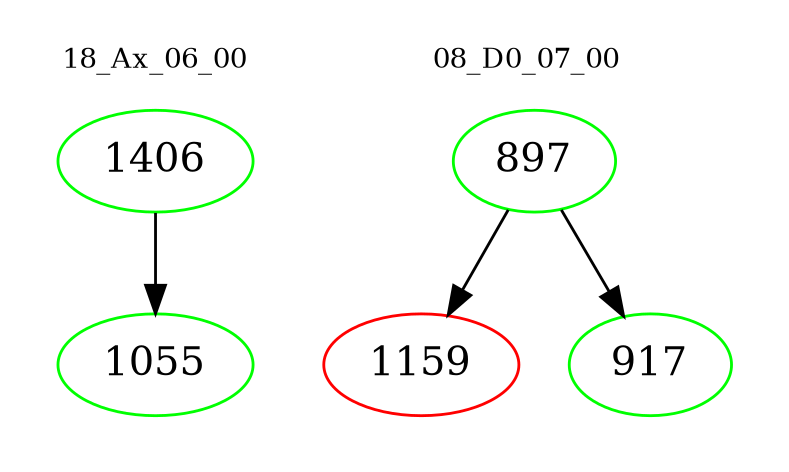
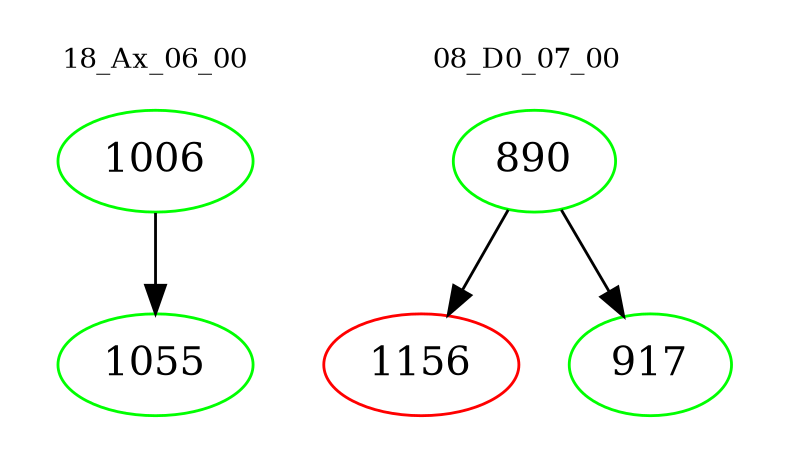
node "1406": label "1406" -> "1006"
node "897": label "897" -> "890"
node "1159": label "1159" -> "1156"
